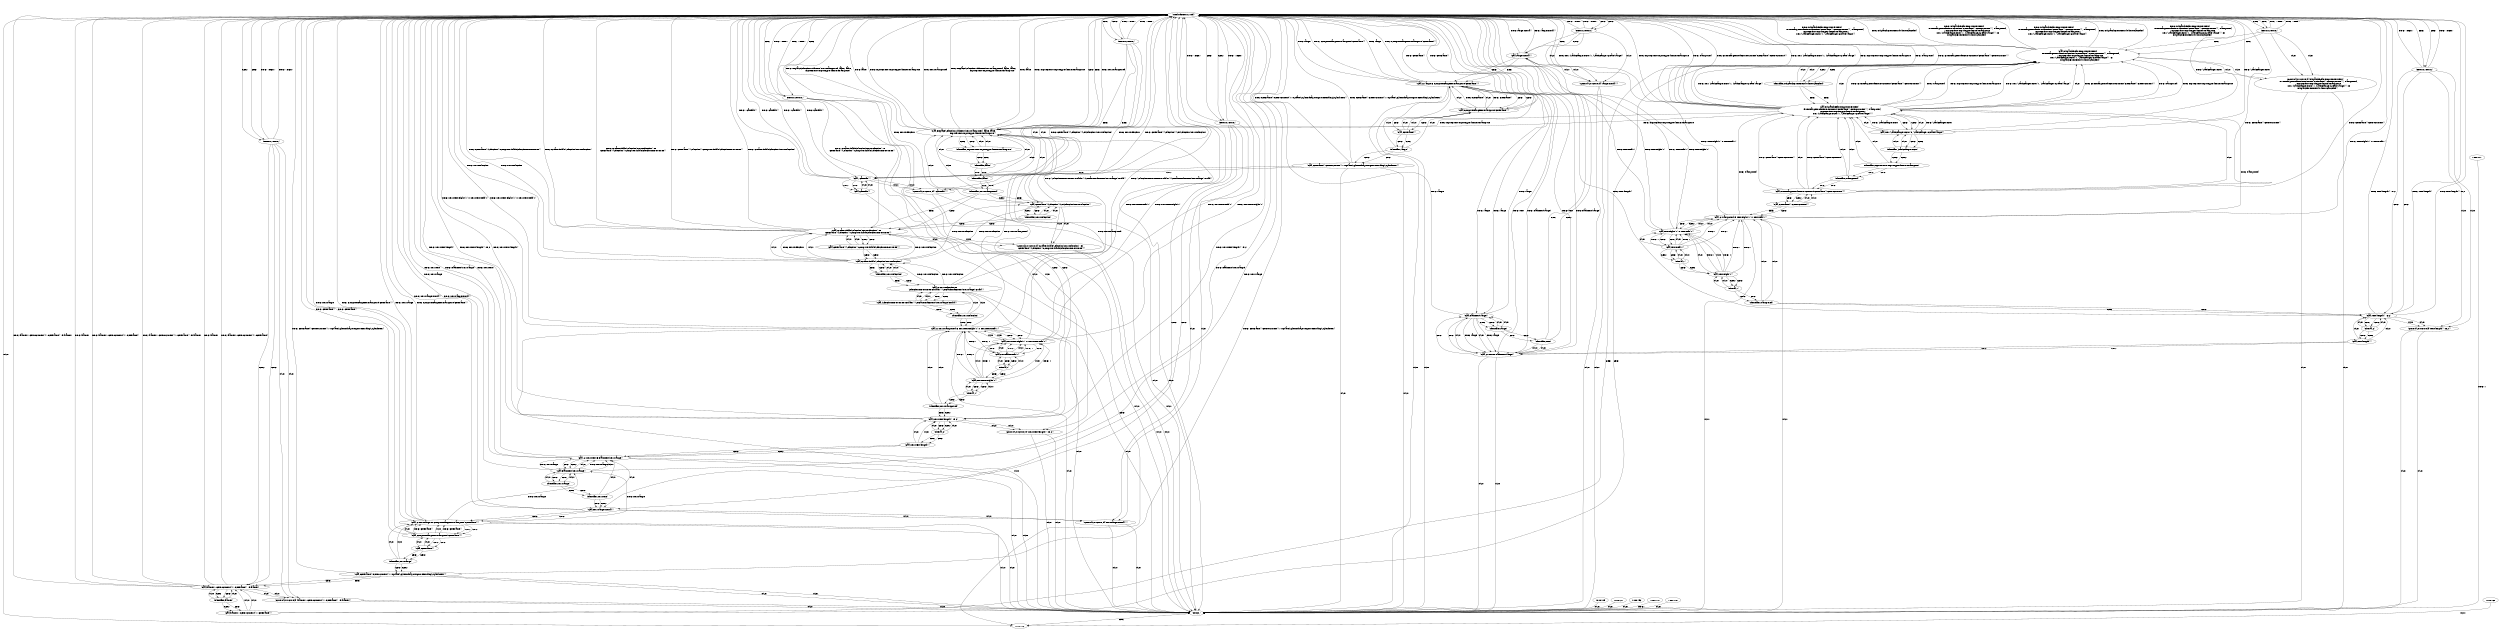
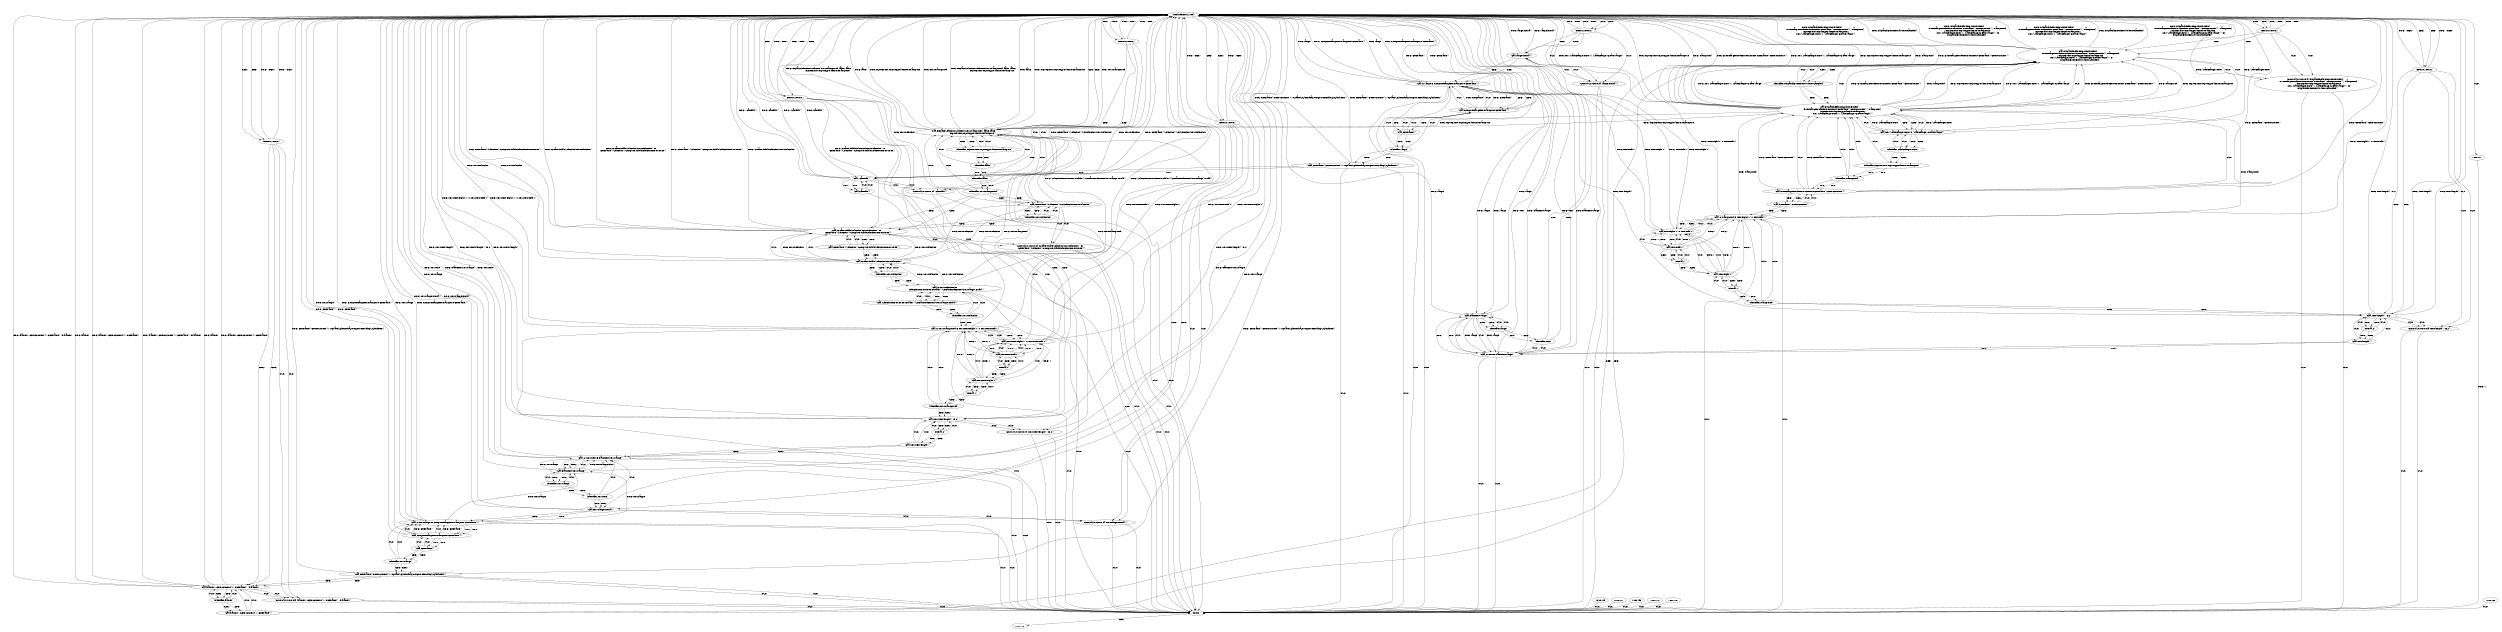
edge "(MethodReturn,void)" -> "1000102": now "(MethodReturn,void)" -> "1000117"
node "(Call,new_false.Left(1))": label "(Call,new_false.Left(1))" -> "(Call,new_text.Left(1))"
edge "(Call,CanEdit())" -> "1000102": now "(Call,CanEdit())" -> "(Block,)"
edge "1000170" -> "(Block,)": label "DDG: 1" -> "AST: "
edge "1000160" -> "1000102": now "1000160" -> "(Block,)"
